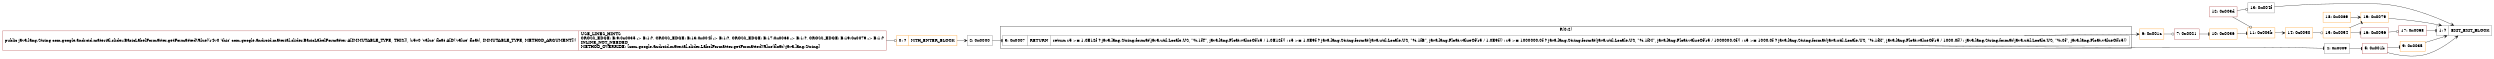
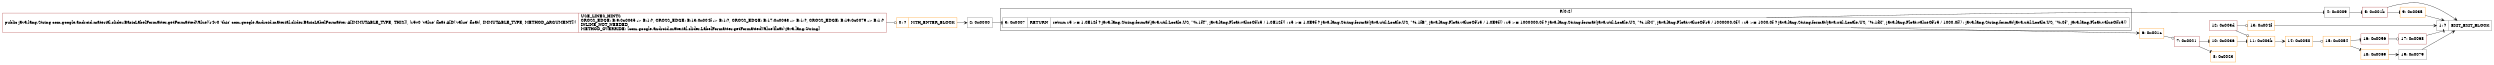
node "13: 0x004f": color gray40 -> darkorange
node "19: 0x0079": color darkorange -> gray40
edge "15: 0x0054" -> "19: 0x0079": now "15: 0x0054" -> "18: 0x0069"
node "8: 0x0023": added
